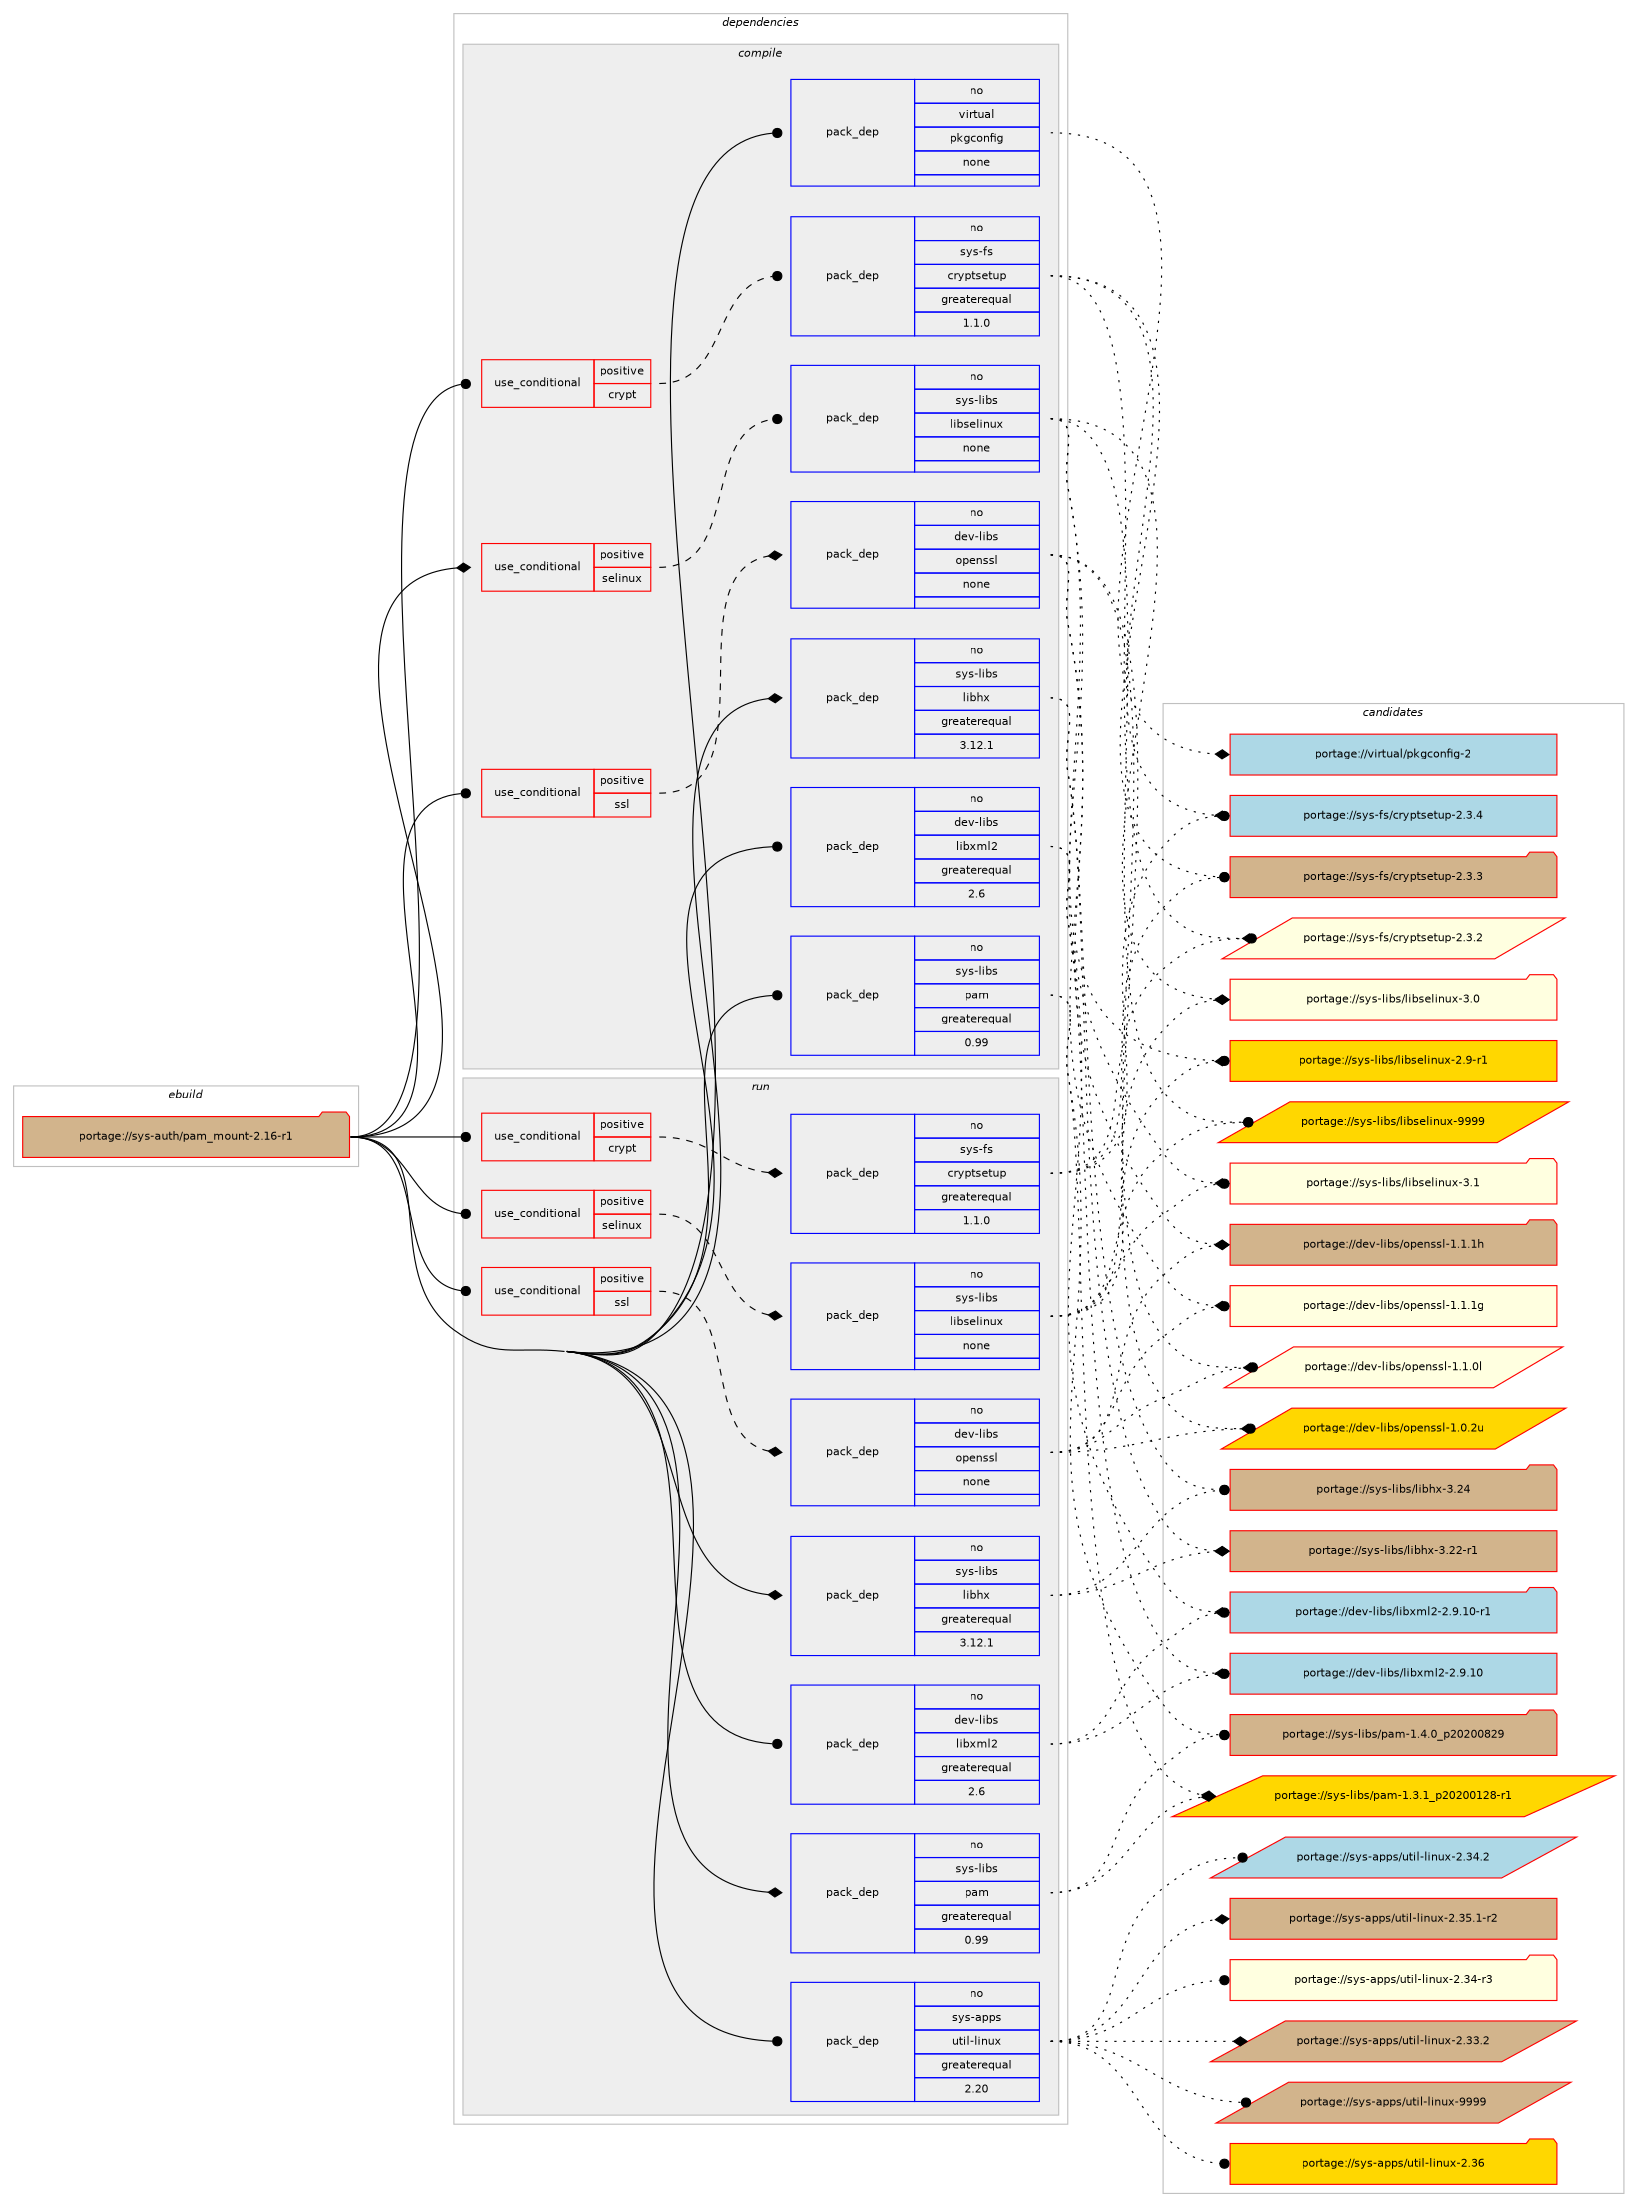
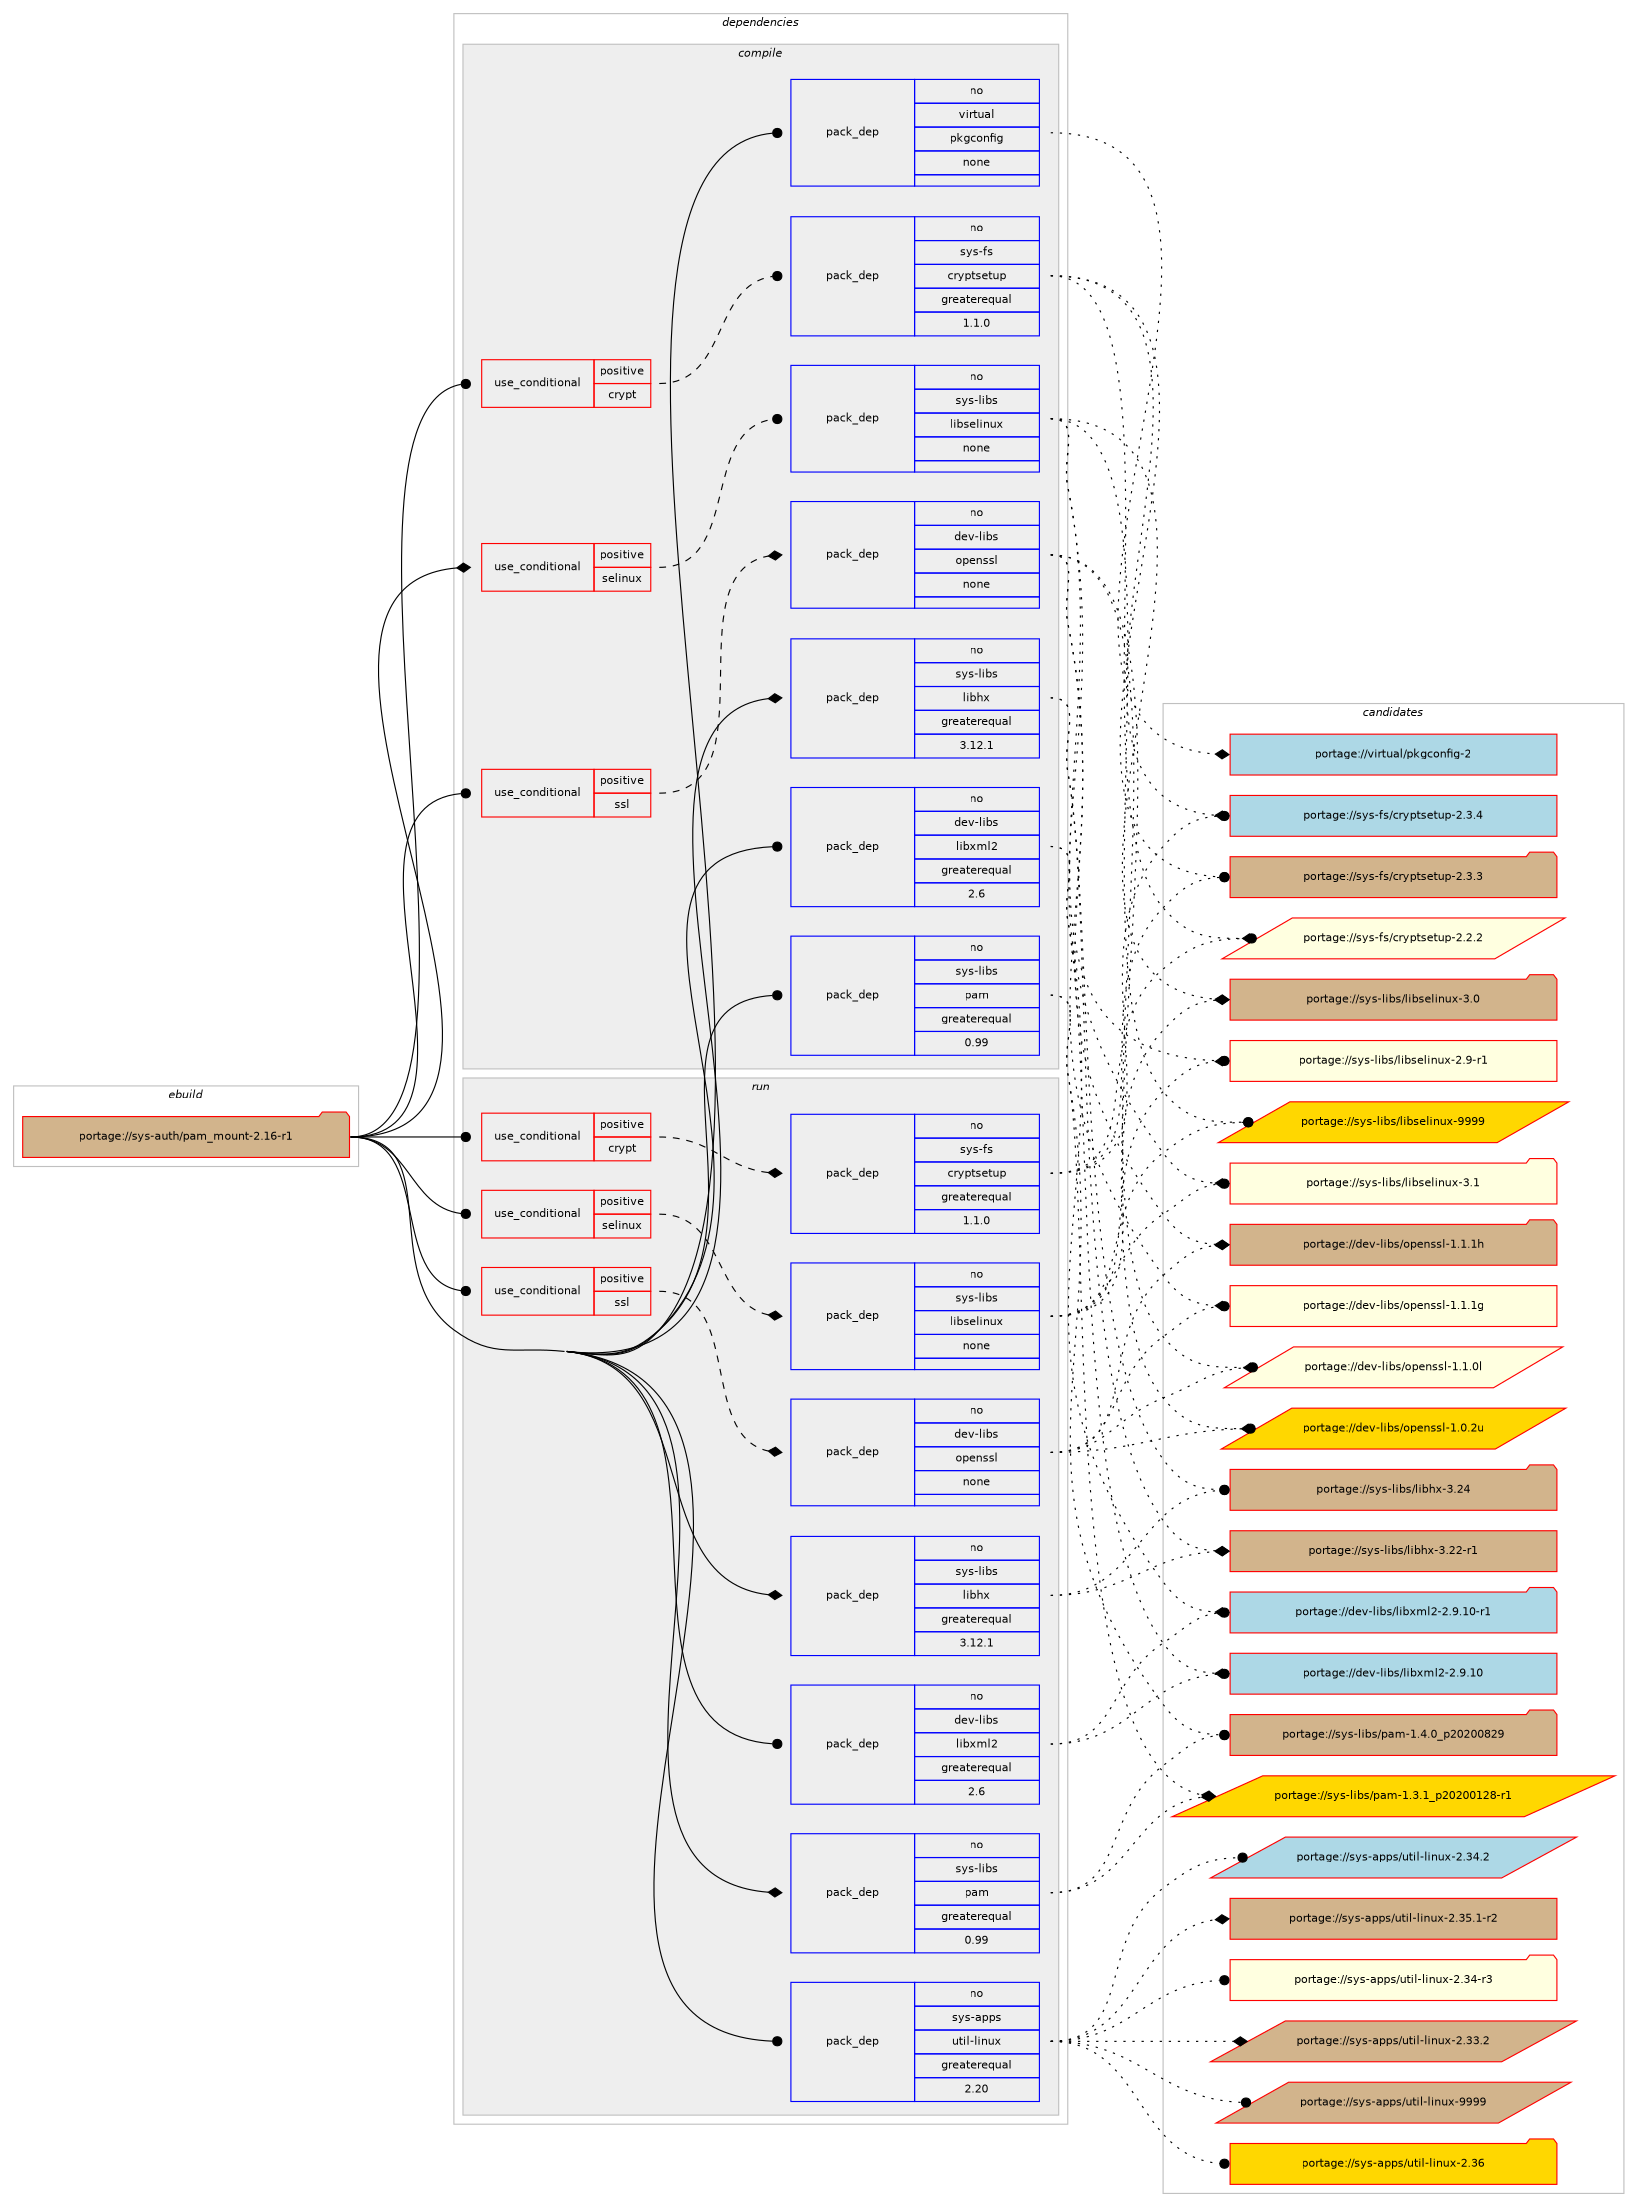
node "portage://sys-fs/cryptsetup-2.3.2": label "portage://sys-fs/cryptsetup-2.3.2" -> "portage://sys-fs/cryptsetup-2.2.2"
node "portage://sys-libs/libselinux-3.0": fillcolor lightyellow -> tan
node "portage://sys-libs/libselinux-2.9-r1": fillcolor gold -> lightyellow
